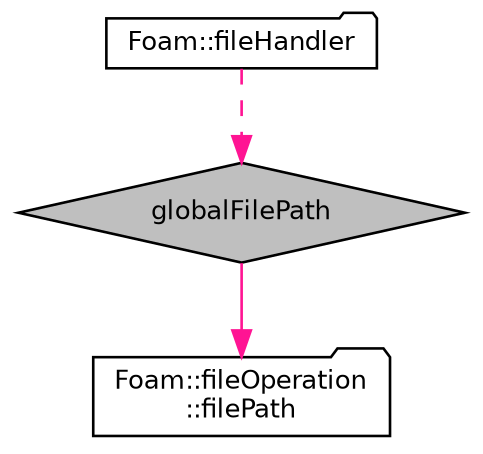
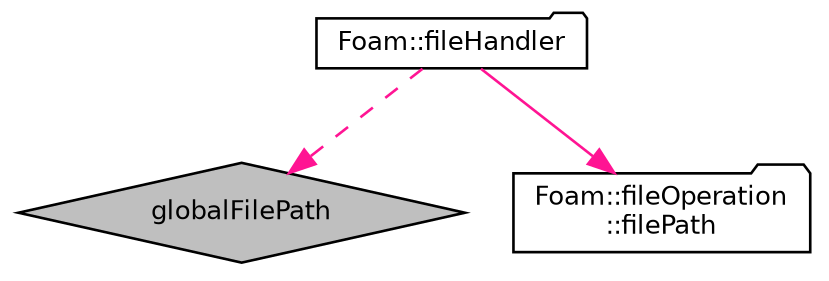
edge "globalFilePath" -> "Foam::fileOperation ::filePath": now "Foam::fileHandler" -> "Foam::fileOperation ::filePath"
